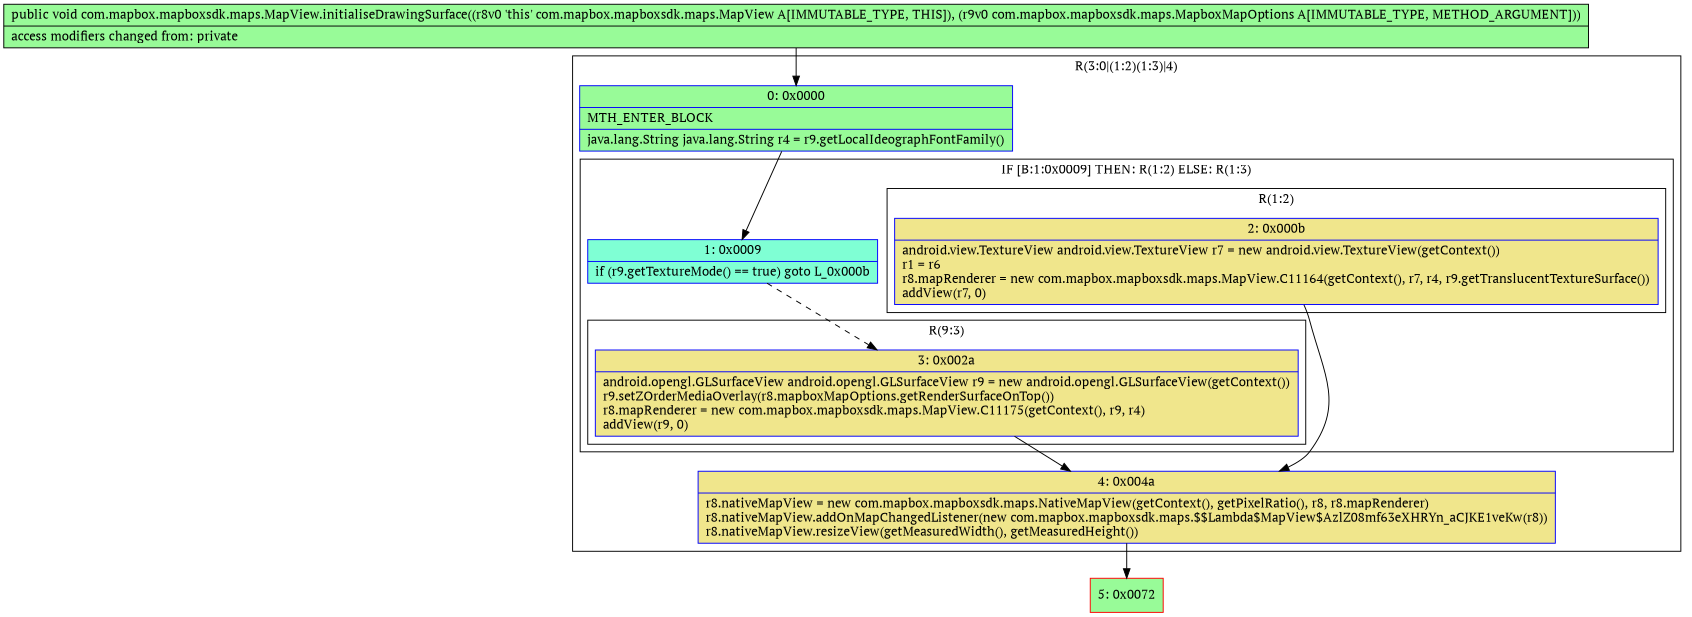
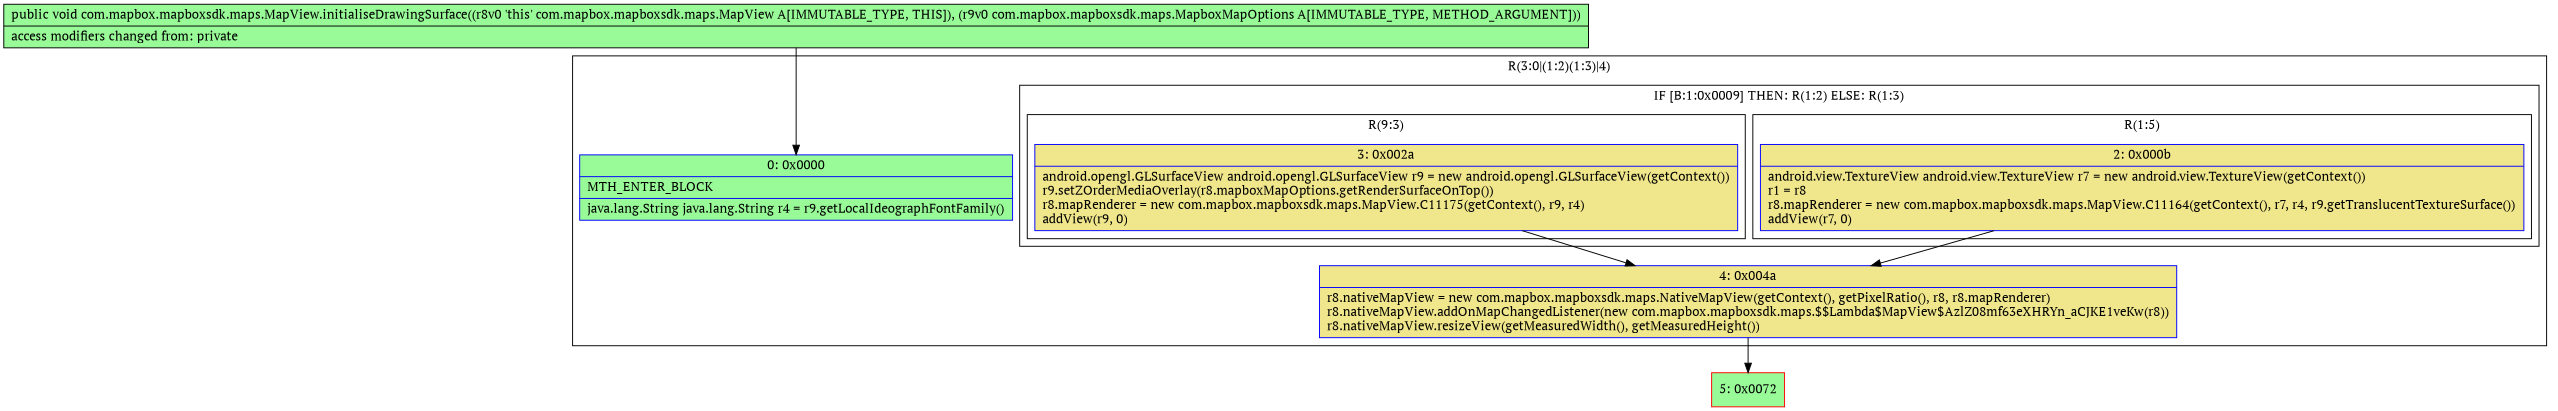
cluster "R(1:2)": label "R(1:2)" -> "R(1:5)"
node "1: 0x0009": removed
node "2: 0x000b": text "r1 = r6" -> "r1 = r8"
